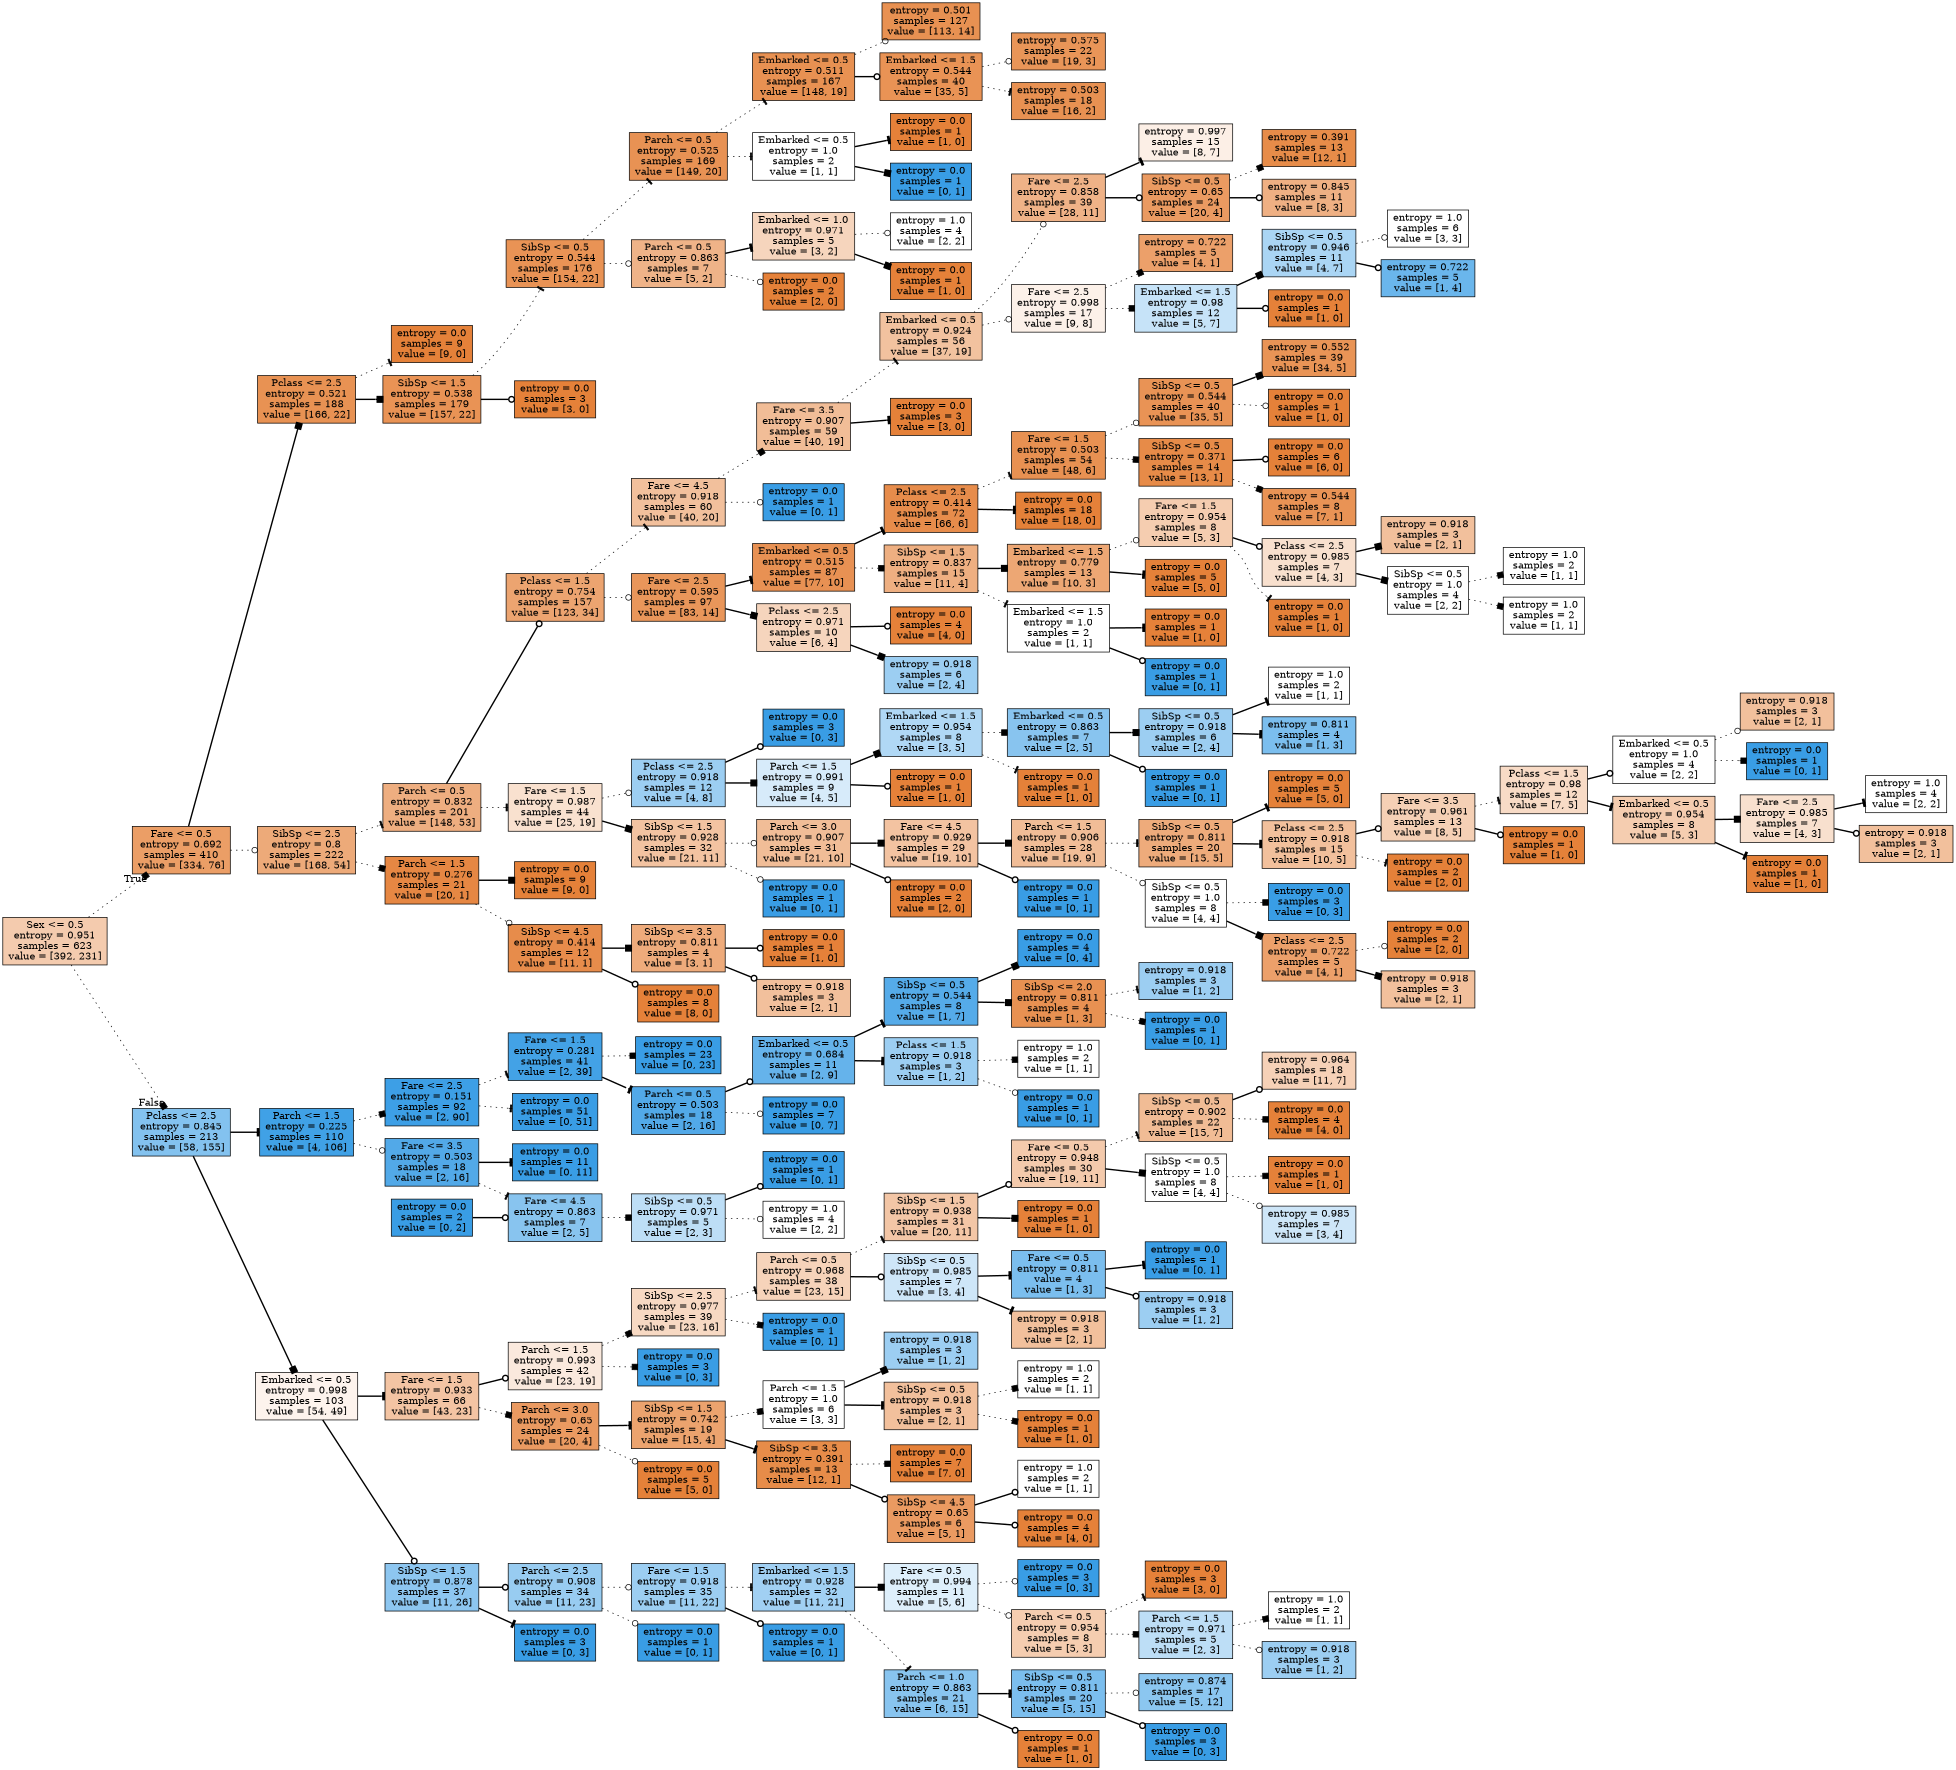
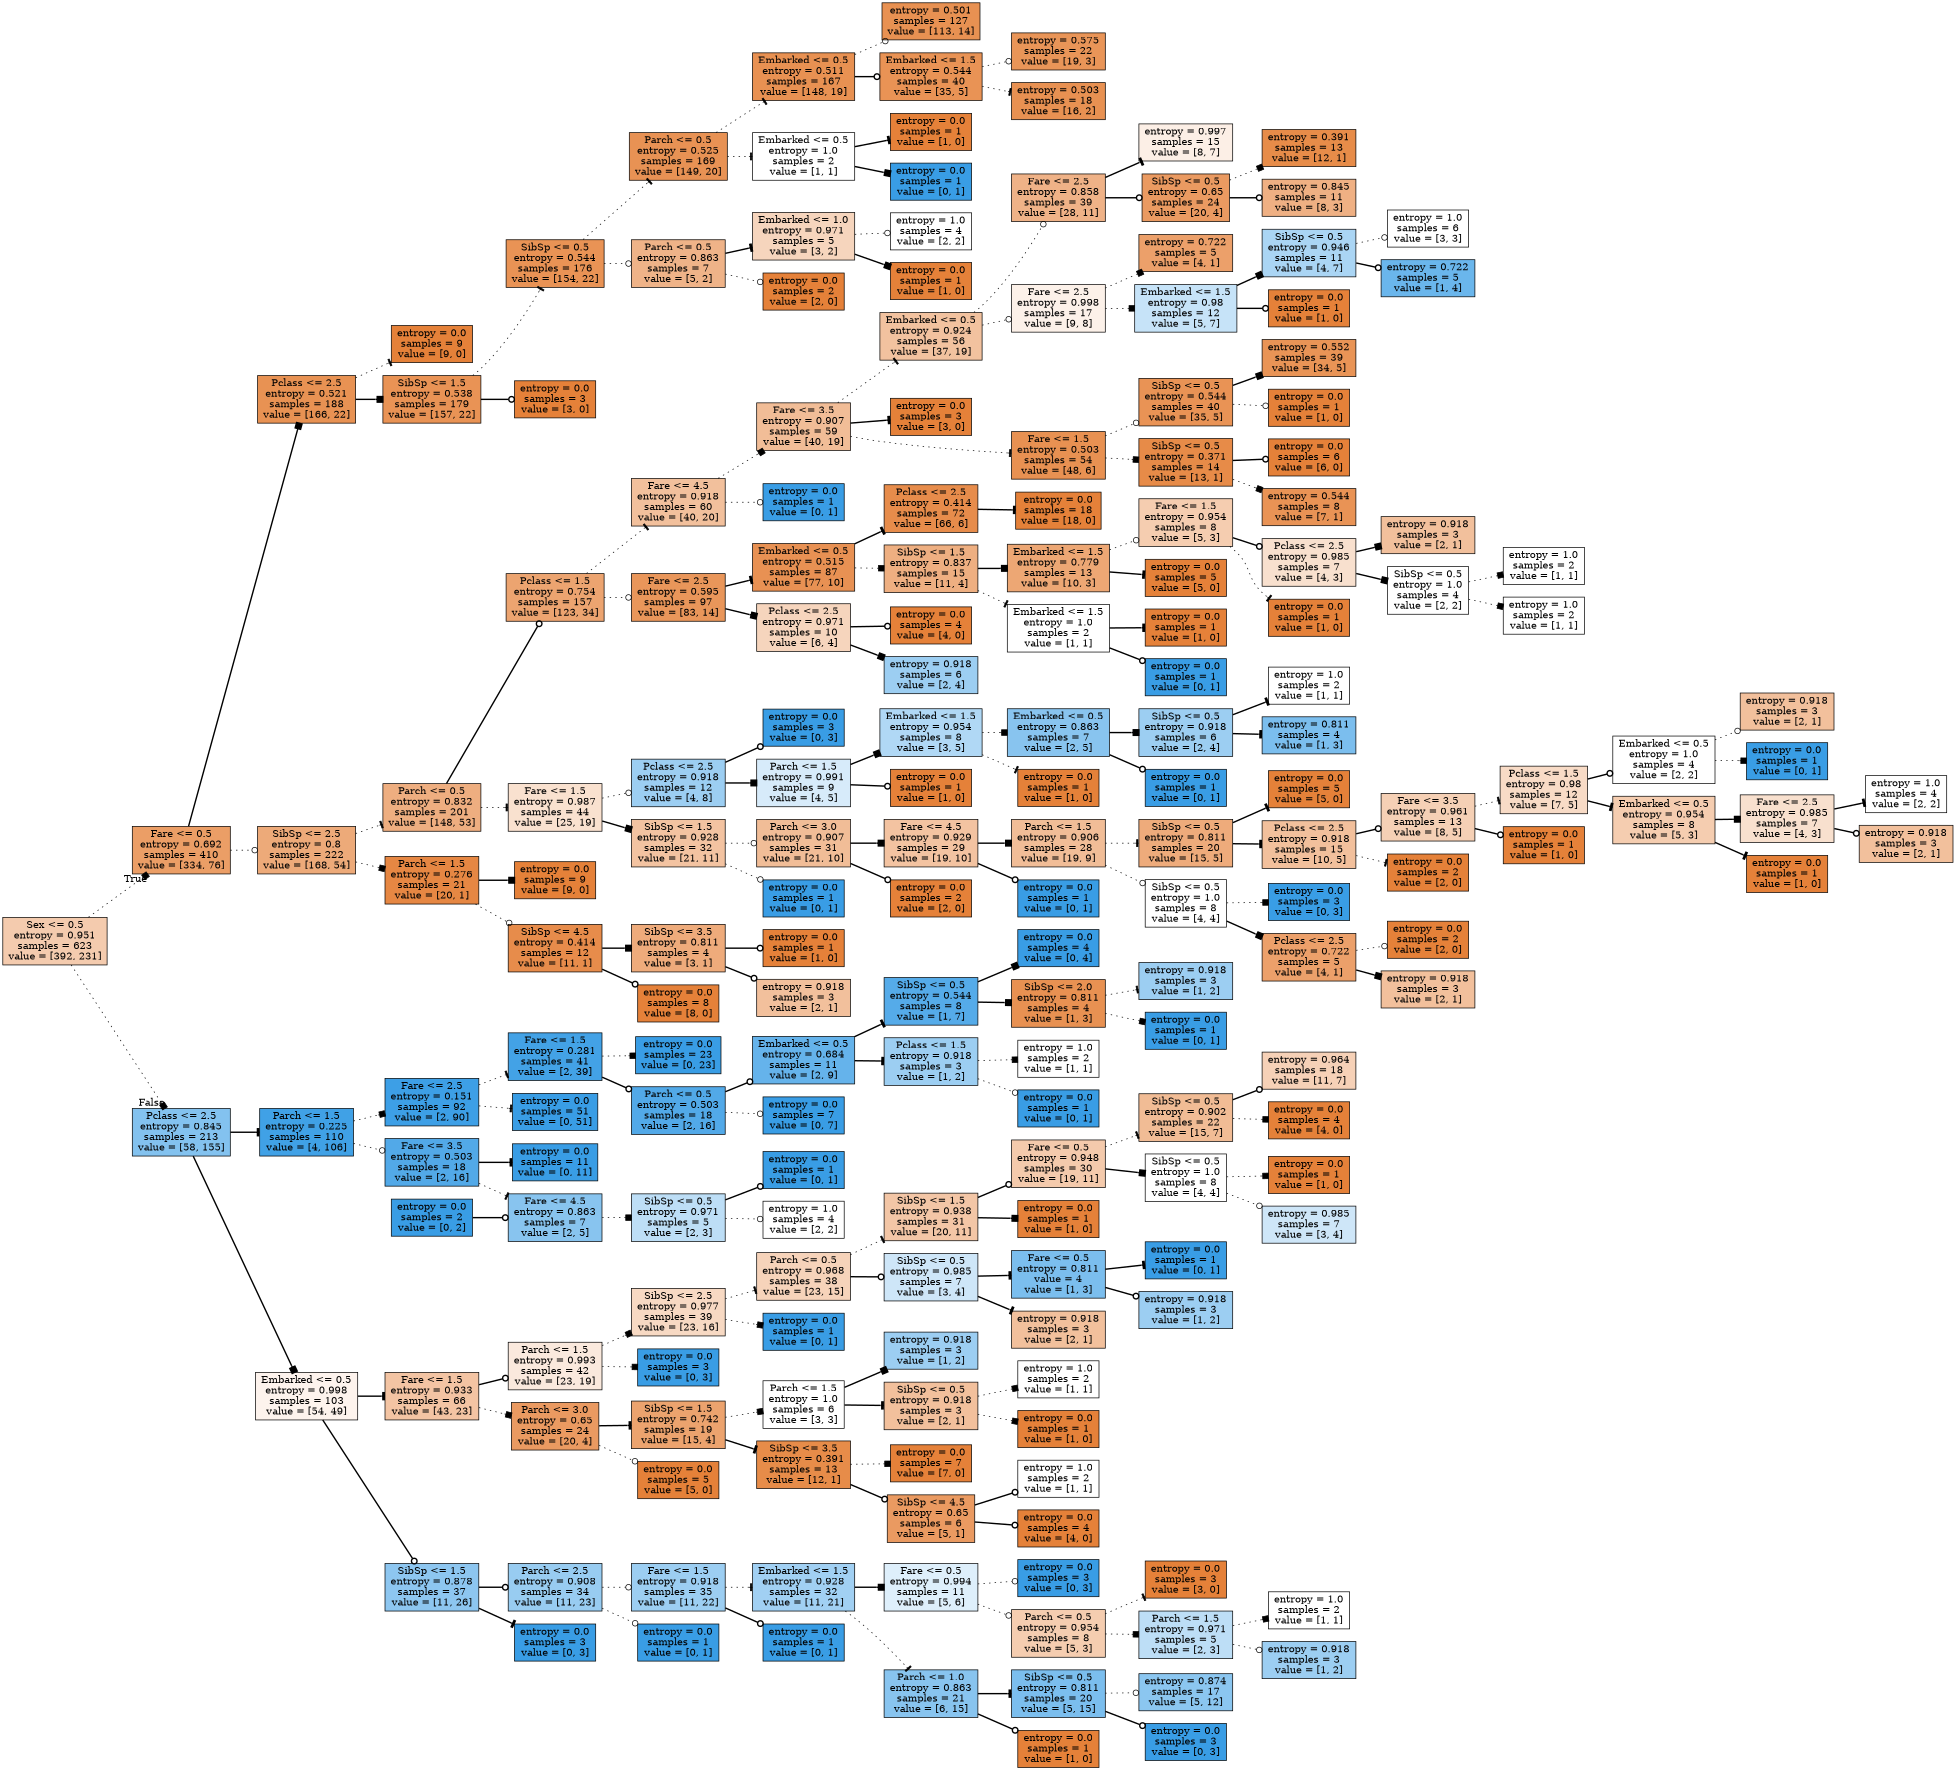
edge "Pclass <= 2.5 entropy = 0.414 samples = 72 value = [66, 6]" -> "Fare <= 1.5 entropy = 0.503 samples = 54 value = [48, 6]": now "Fare <= 3.5 entropy = 0.907 samples = 59 value = [40, 19]" -> "Fare <= 1.5 entropy = 0.503 samples = 54 value = [48, 6]"
edge "Fare <= 1.5 entropy = 0.281 samples = 41 value = [2, 39]" -> "Parch <= 0.5 entropy = 0.503 samples = 18 value = [2, 16]": arrowhead tee -> odot
